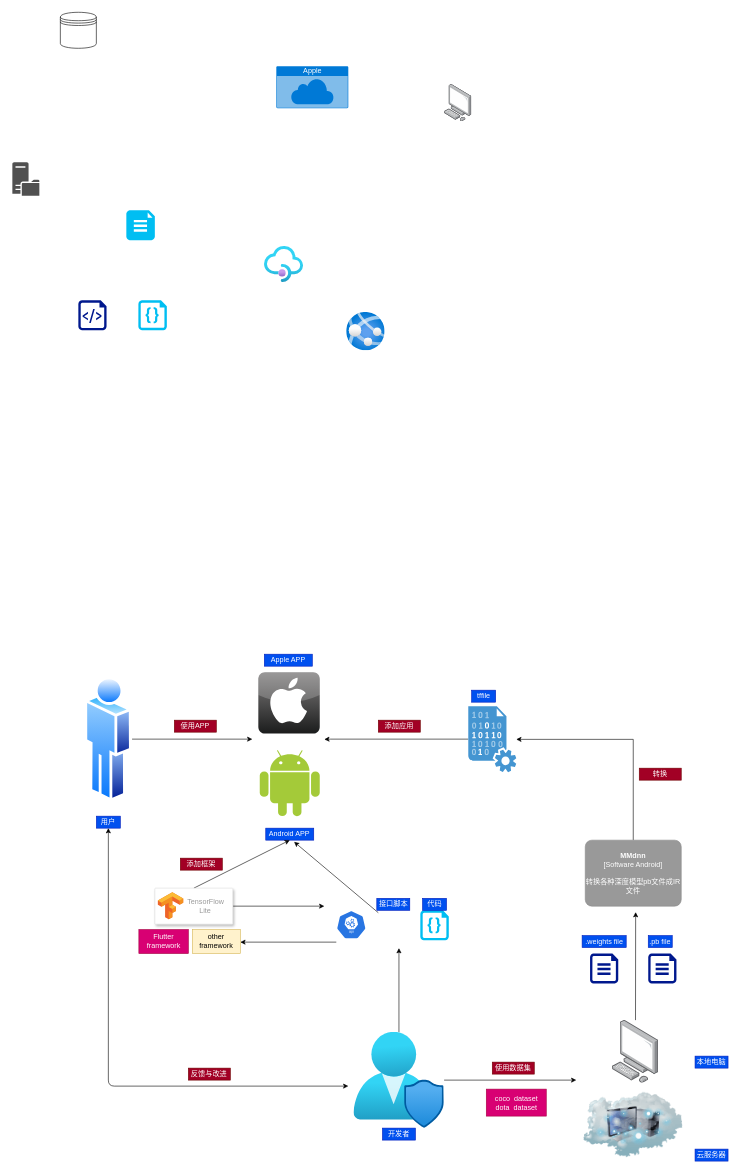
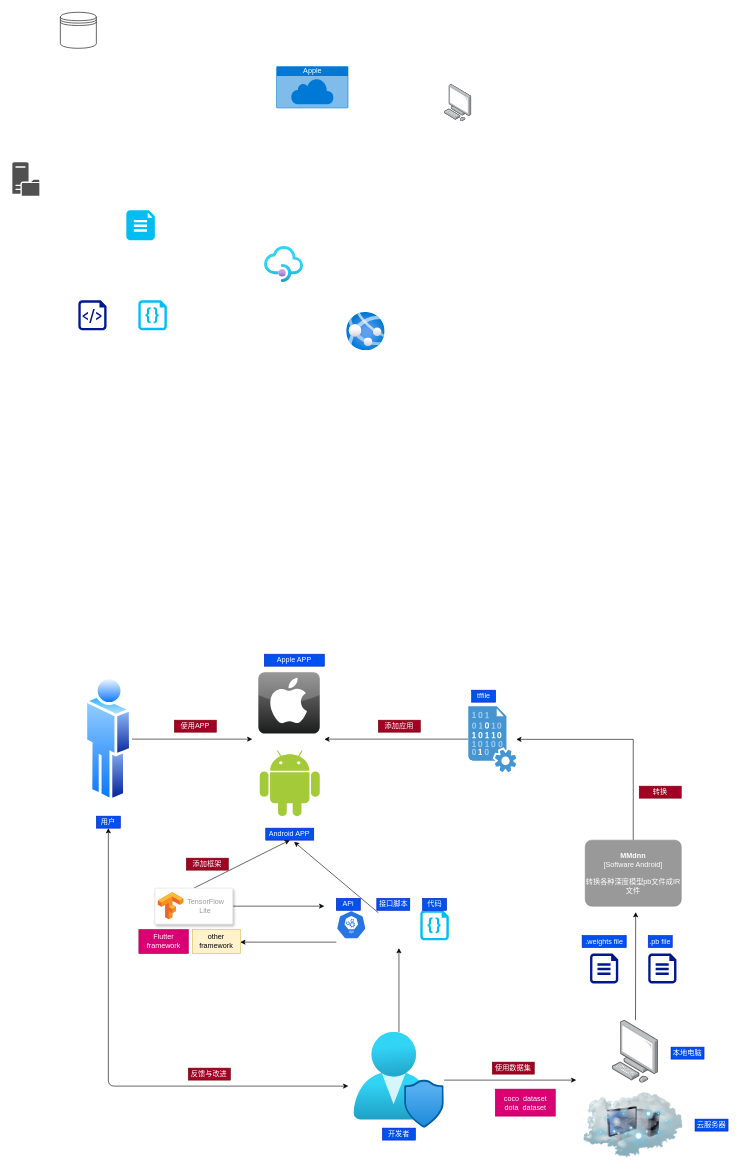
node "Apple APP": size 48x12 -> 60x12
node "转换": moved (660, 774) -> (660, 792)
node "添加框架": moved (201, 864) -> (207, 864)
node "APi": added
node "本地电脑": moved (712, 1062) -> (688, 1053)
node "coco dataset dota dataset": moved (516, 1103) -> (525, 1103)
node "云服务器": moved (712, 1155) -> (712, 1125)
